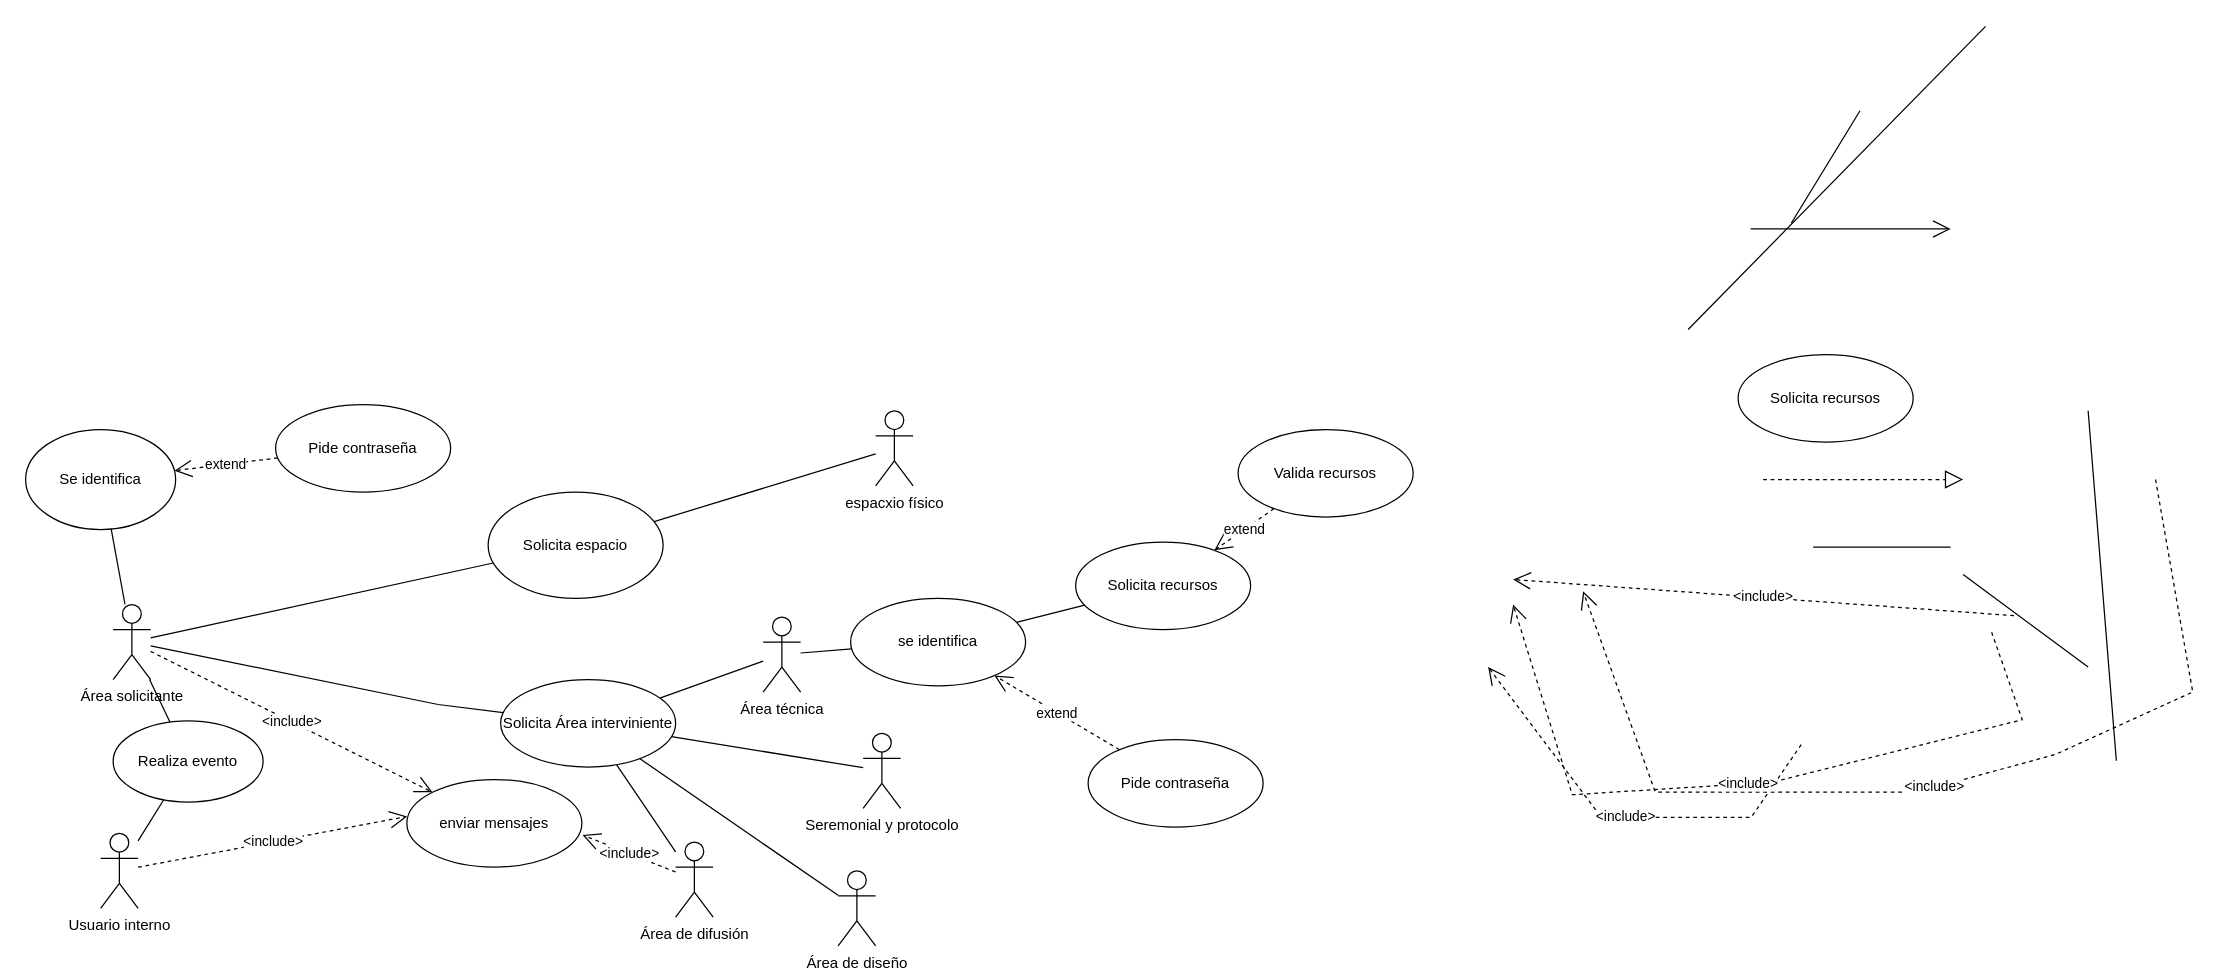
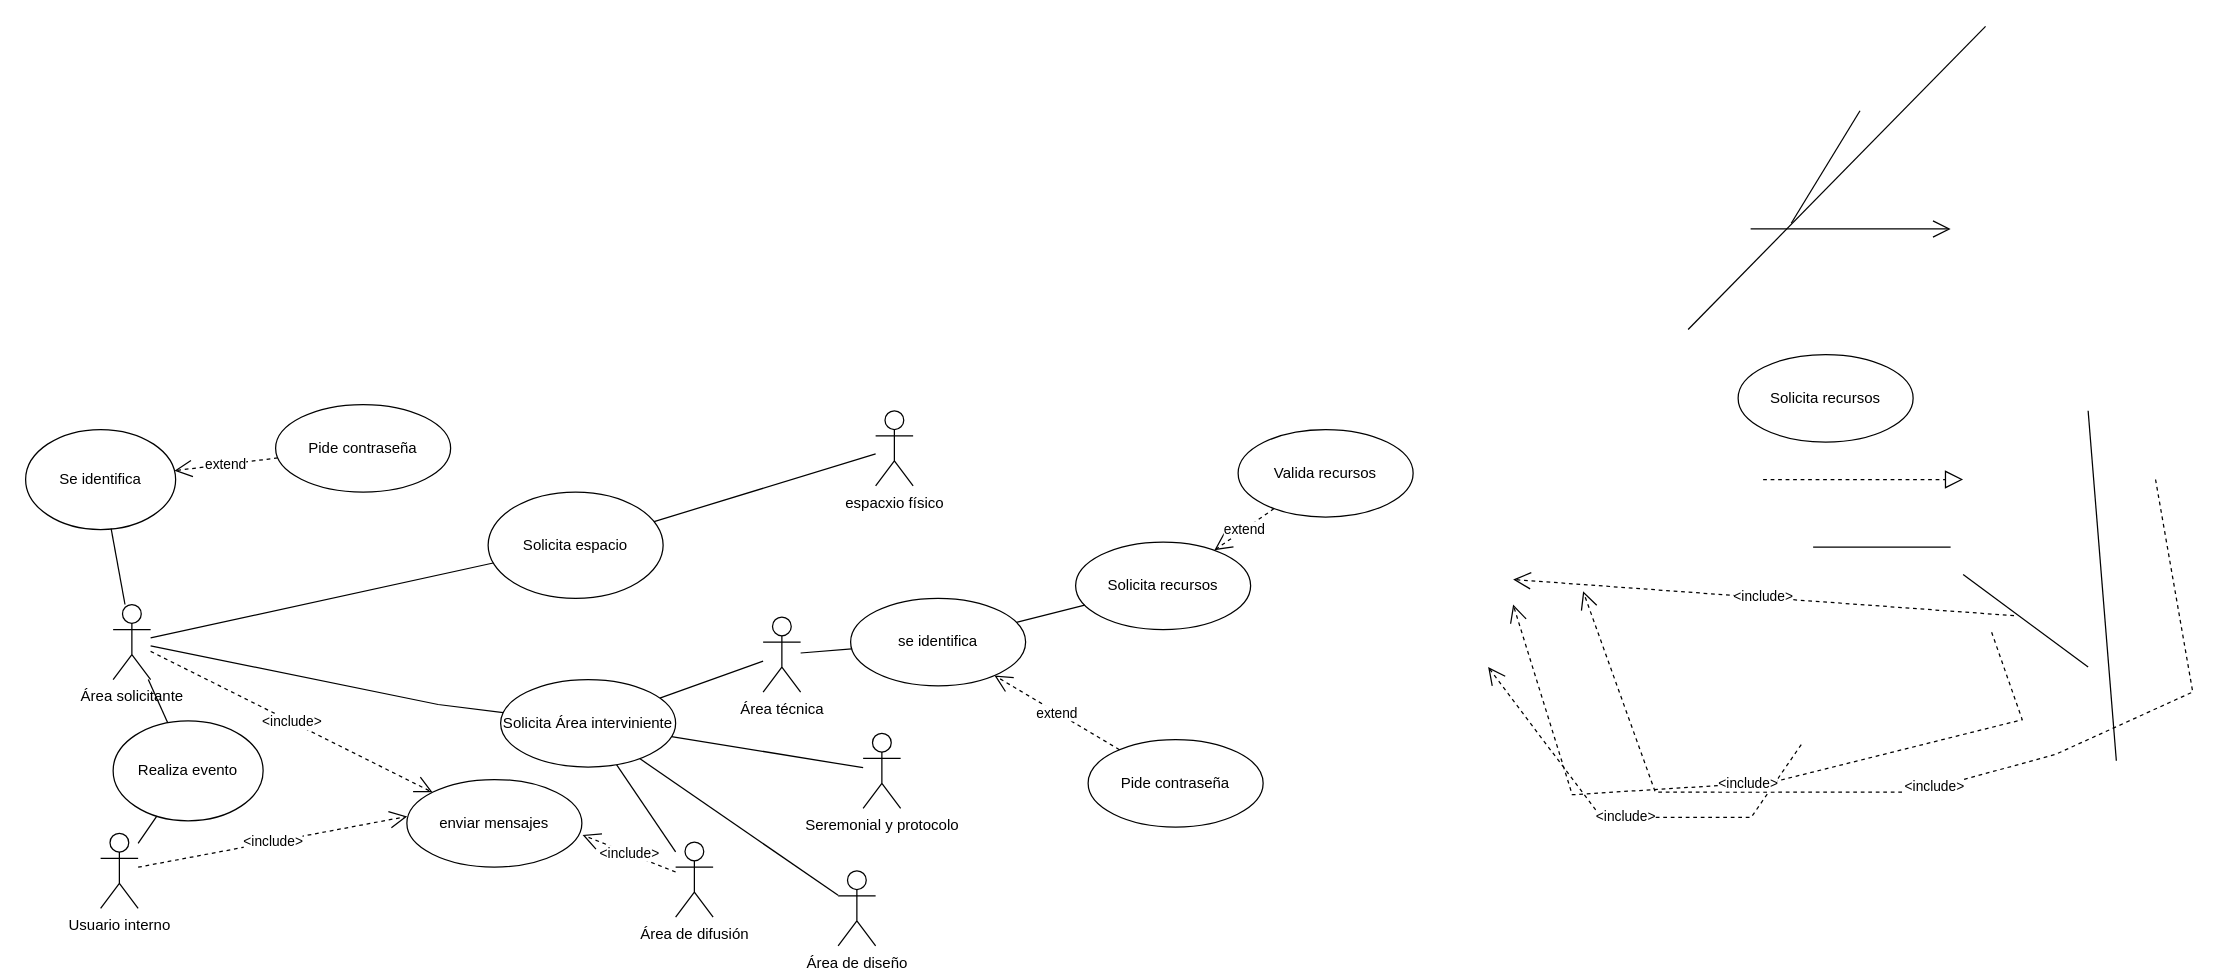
node "Realiza evento": size 150x81 -> 150x100
